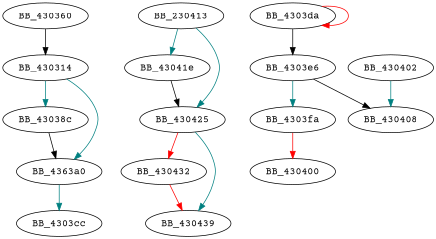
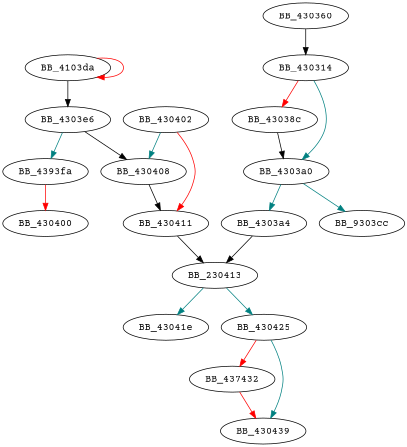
node "BB_4303da": label "BB_4303da" -> "BB_4103da"
edge "BB_430314" -> "BB_43038c": color teal -> red
edge "BB_43041e" -> "BB_430425": removed
node "BB_4303fa": label "BB_4303fa" -> "BB_4393fa"
node "BB_4363a0": label "BB_4363a0" -> "BB_4303a0"
node "BB_430432": label "BB_430432" -> "BB_437432"
node "BB_4303cc": label "BB_4303cc" -> "BB_9303cc"
node "BB_430411": added
node "BB_4303a4": added
